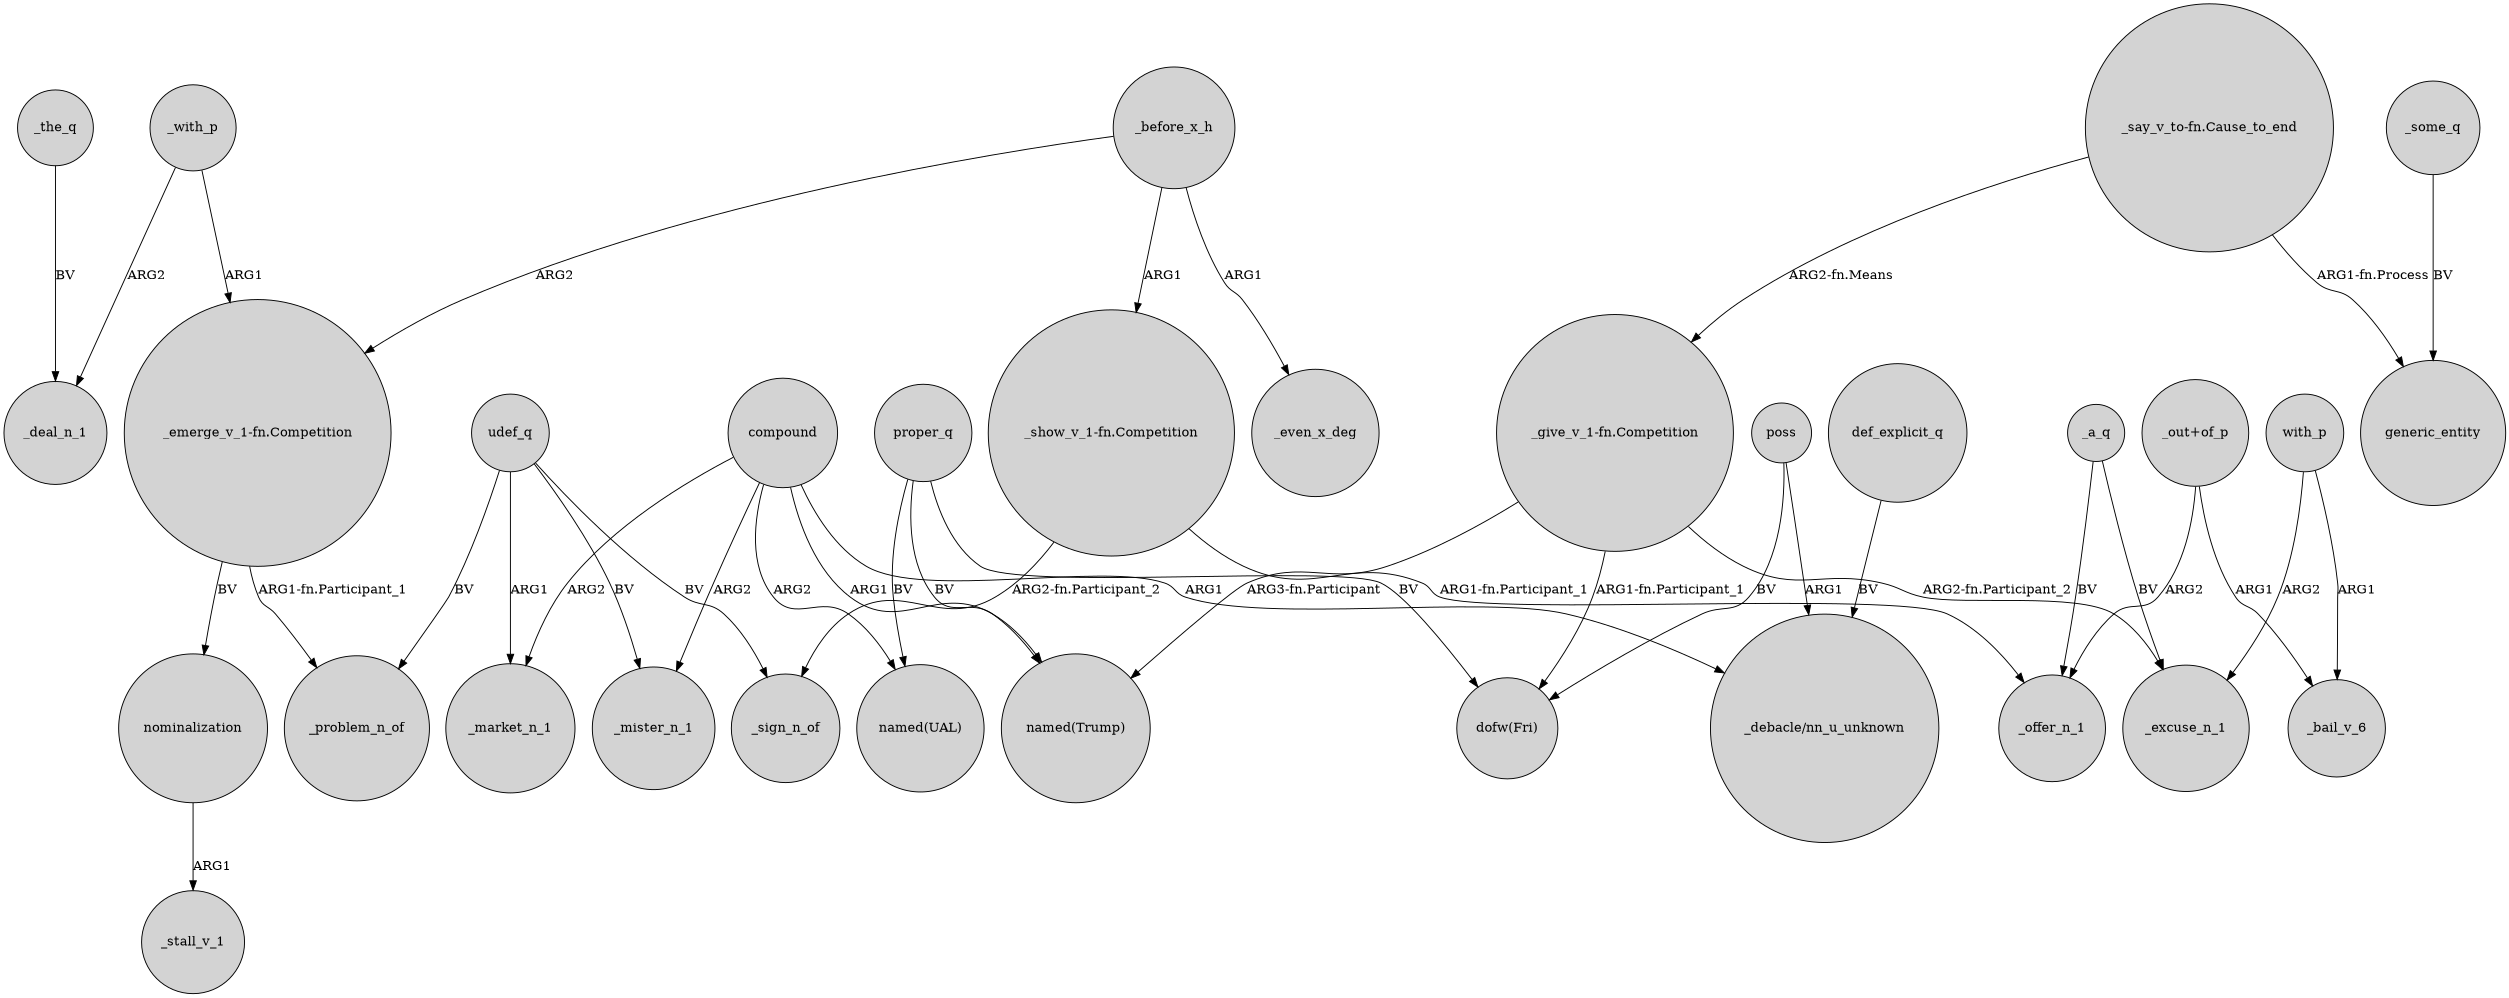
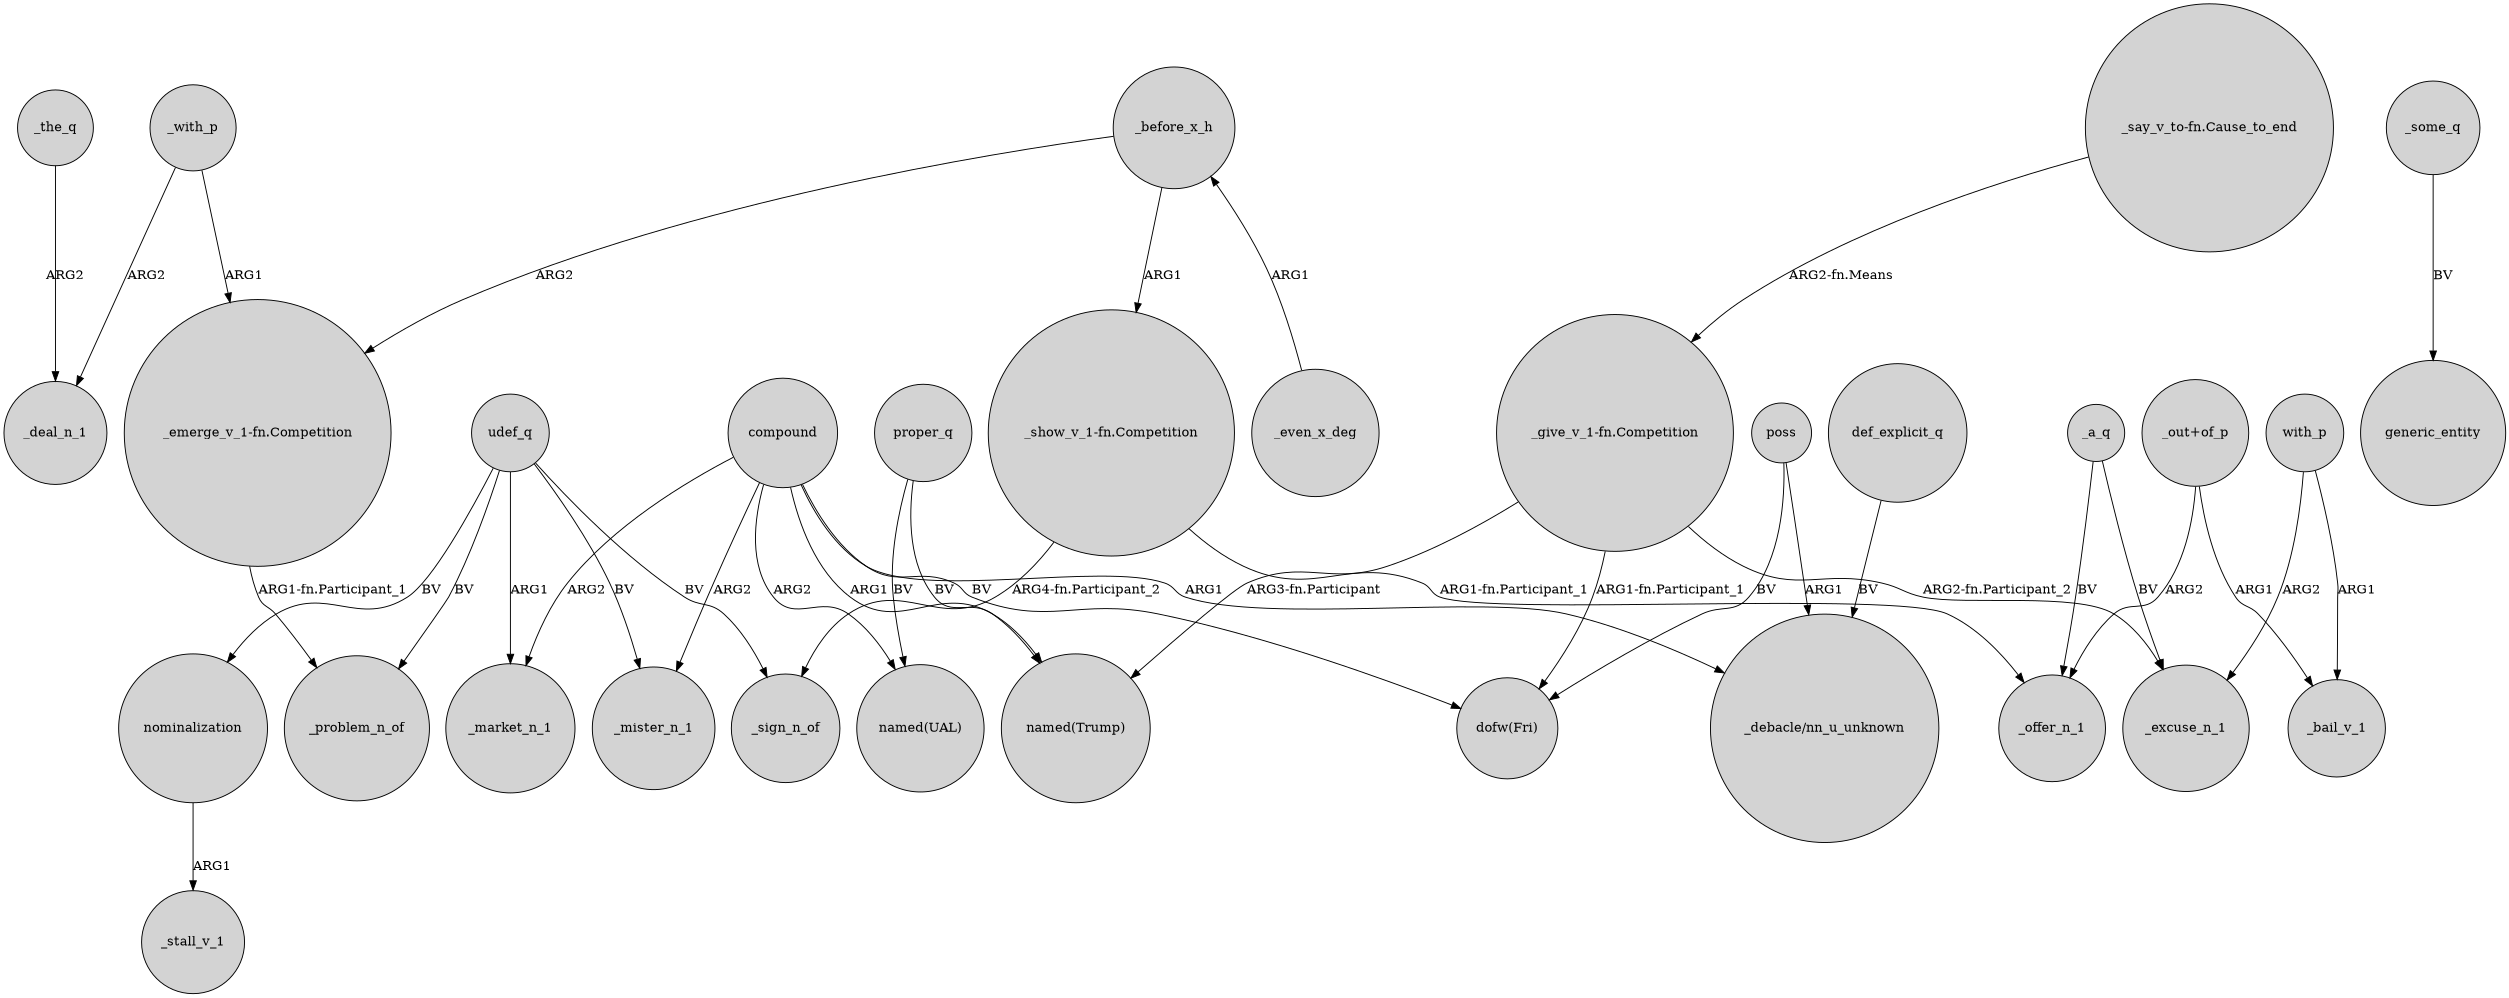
edge "_the_q" -> "_deal_n_1": label "BV" -> "ARG2"
edge "_before_x_h" -> "_even_x_deg": reversed
edge "_say_v_to-fn.Cause_to_end" -> "generic_entity": removed, label "ARG1-fn.Process"
edge "proper_q" -> "dofw(Fri)": now "compound" -> "dofw(Fri)"
edge "_show_v_1-fn.Competition" -> "_sign_n_of": label "ARG2-fn.Participant_2" -> "ARG4-fn.Participant_2"
edge "_emerge_v_1-fn.Competition" -> "nominalization": now "udef_q" -> "nominalization"
node "_bail_v_6": label "_bail_v_6" -> "_bail_v_1"
